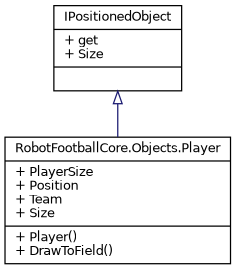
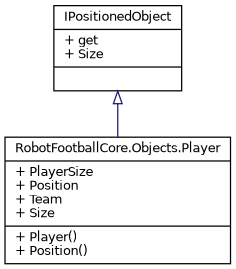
node "RobotFootballCore.Objects.Player": text "+ DrawToField()" -> "+ Position()"
